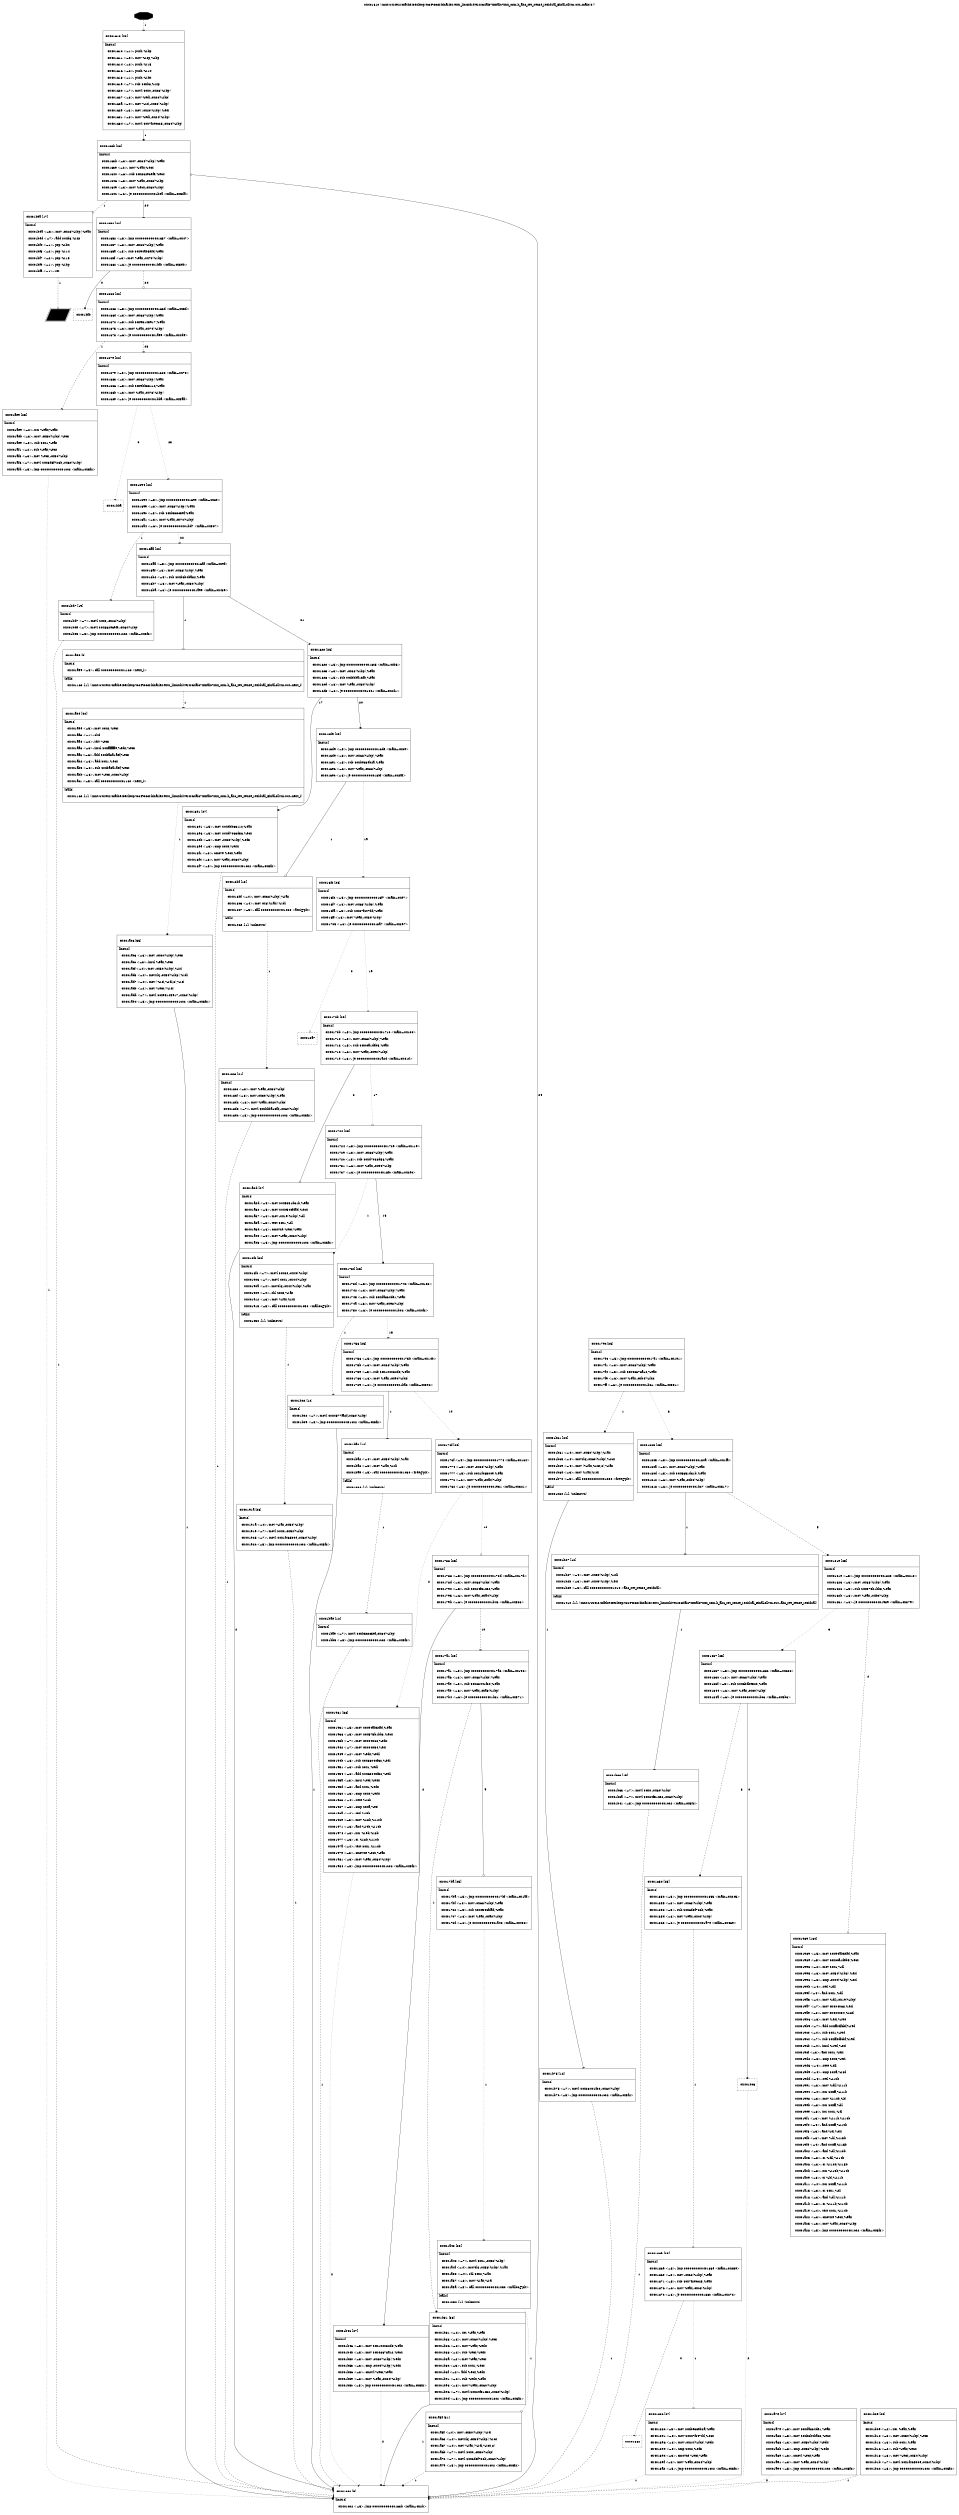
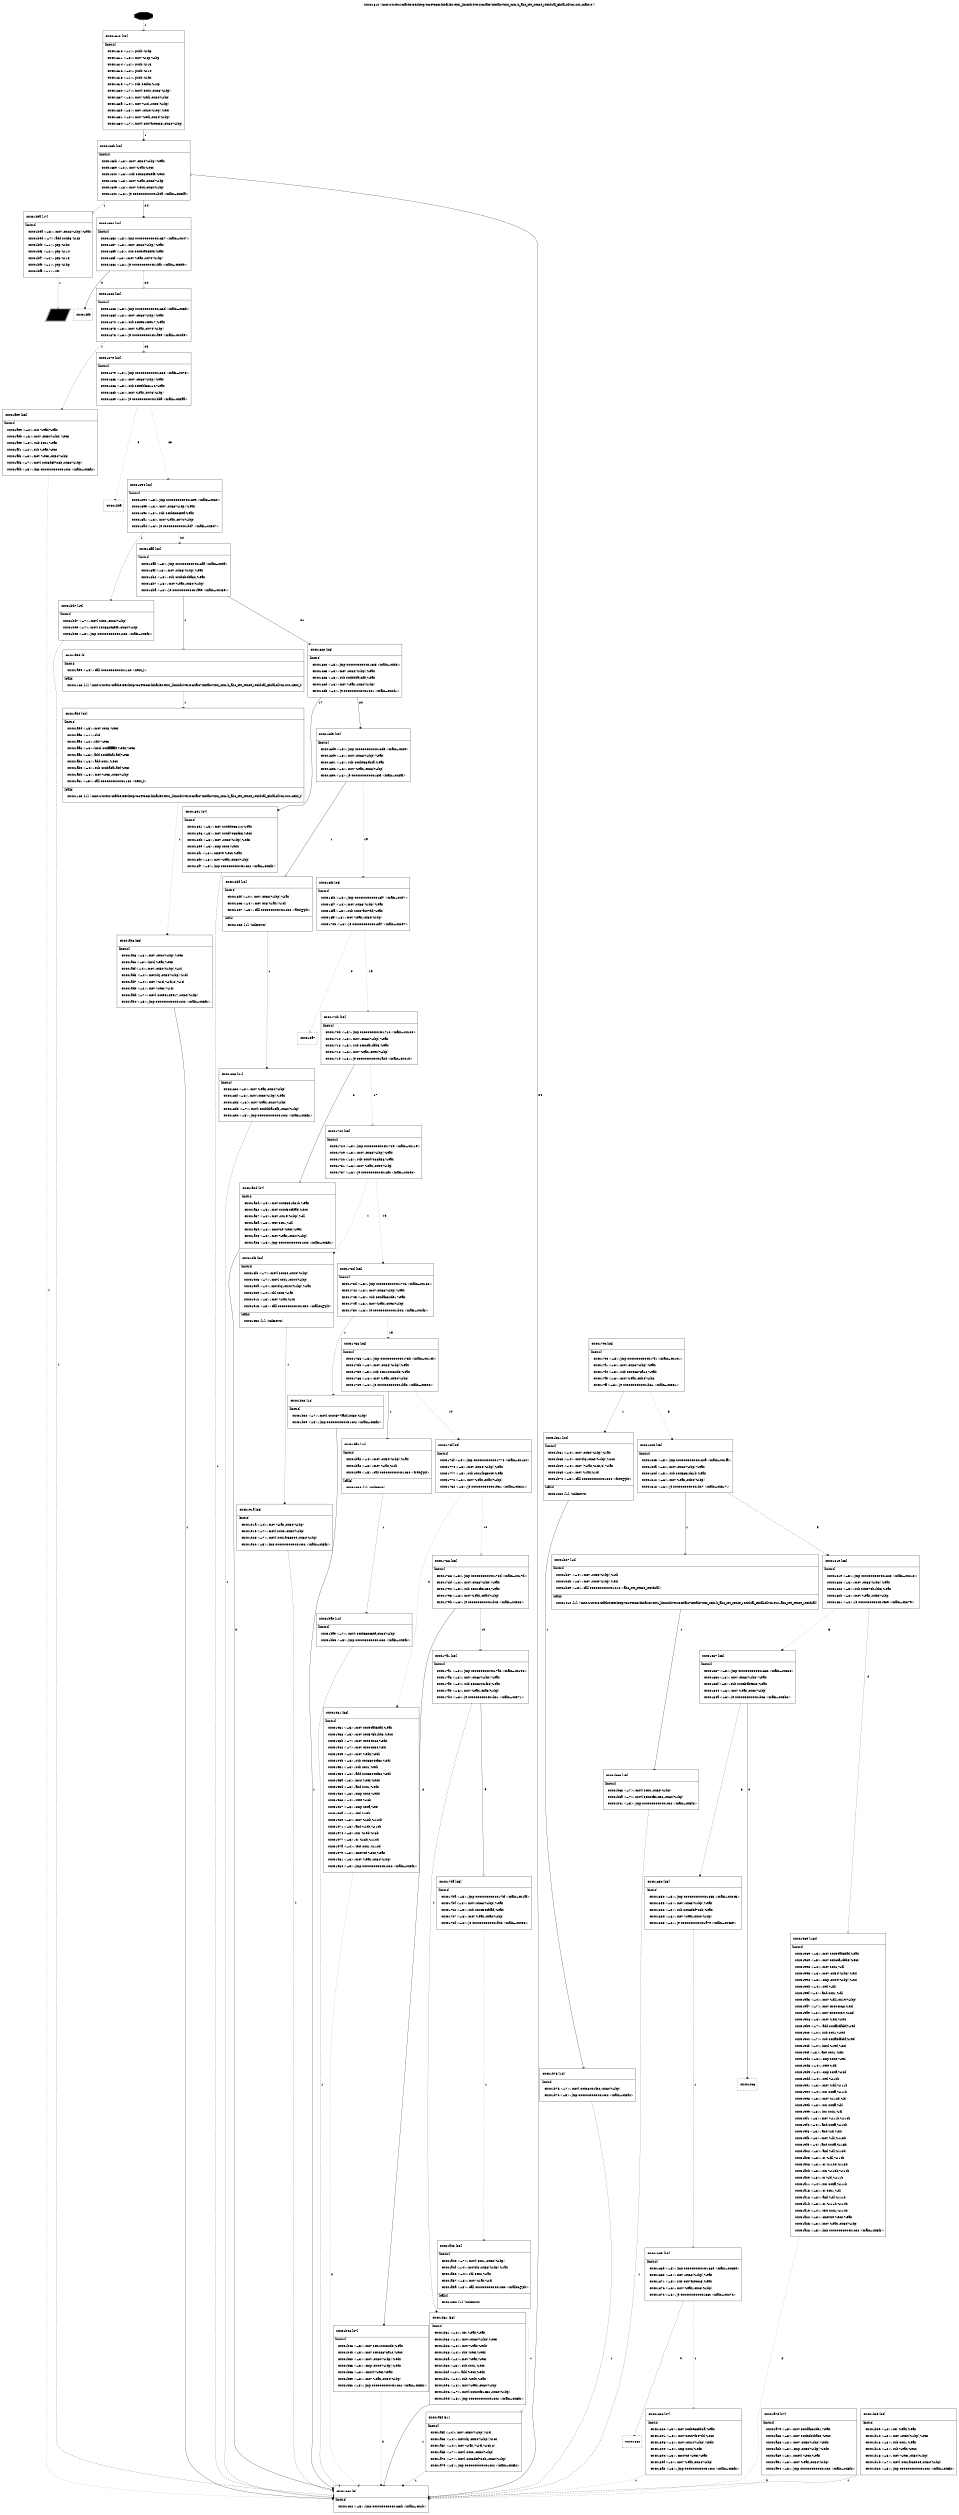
edge "0x40163b [23]" -> "0x401652 [22]": arrowhead tee -> dot
edge "0x401724 [25]" -> "0x40173d [25]": style solid -> dotted
edge "0x401bc6" -> "0x401c02 [5]": now "0x401989 [164]" -> "0x401c02 [5]"
